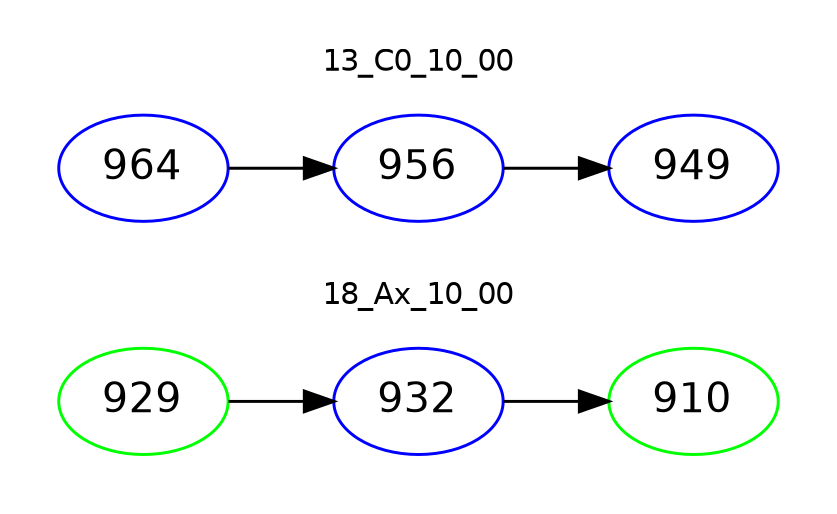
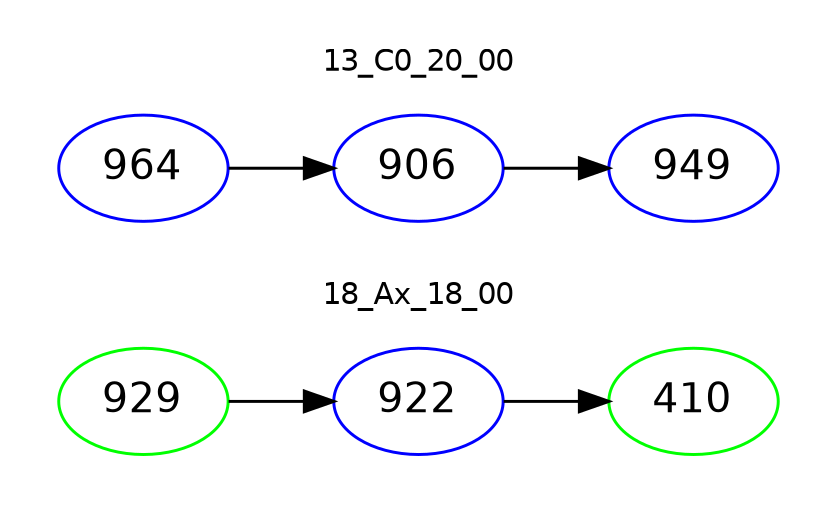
cluster "13_C0_10_00": label "13_C0_10_00" -> "13_C0_20_00"
node "956": label "956" -> "906"
cluster "18_Ax_10_00": label "18_Ax_10_00" -> "18_Ax_18_00"
node "932": label "932" -> "922"
node "910": label "910" -> "410"
